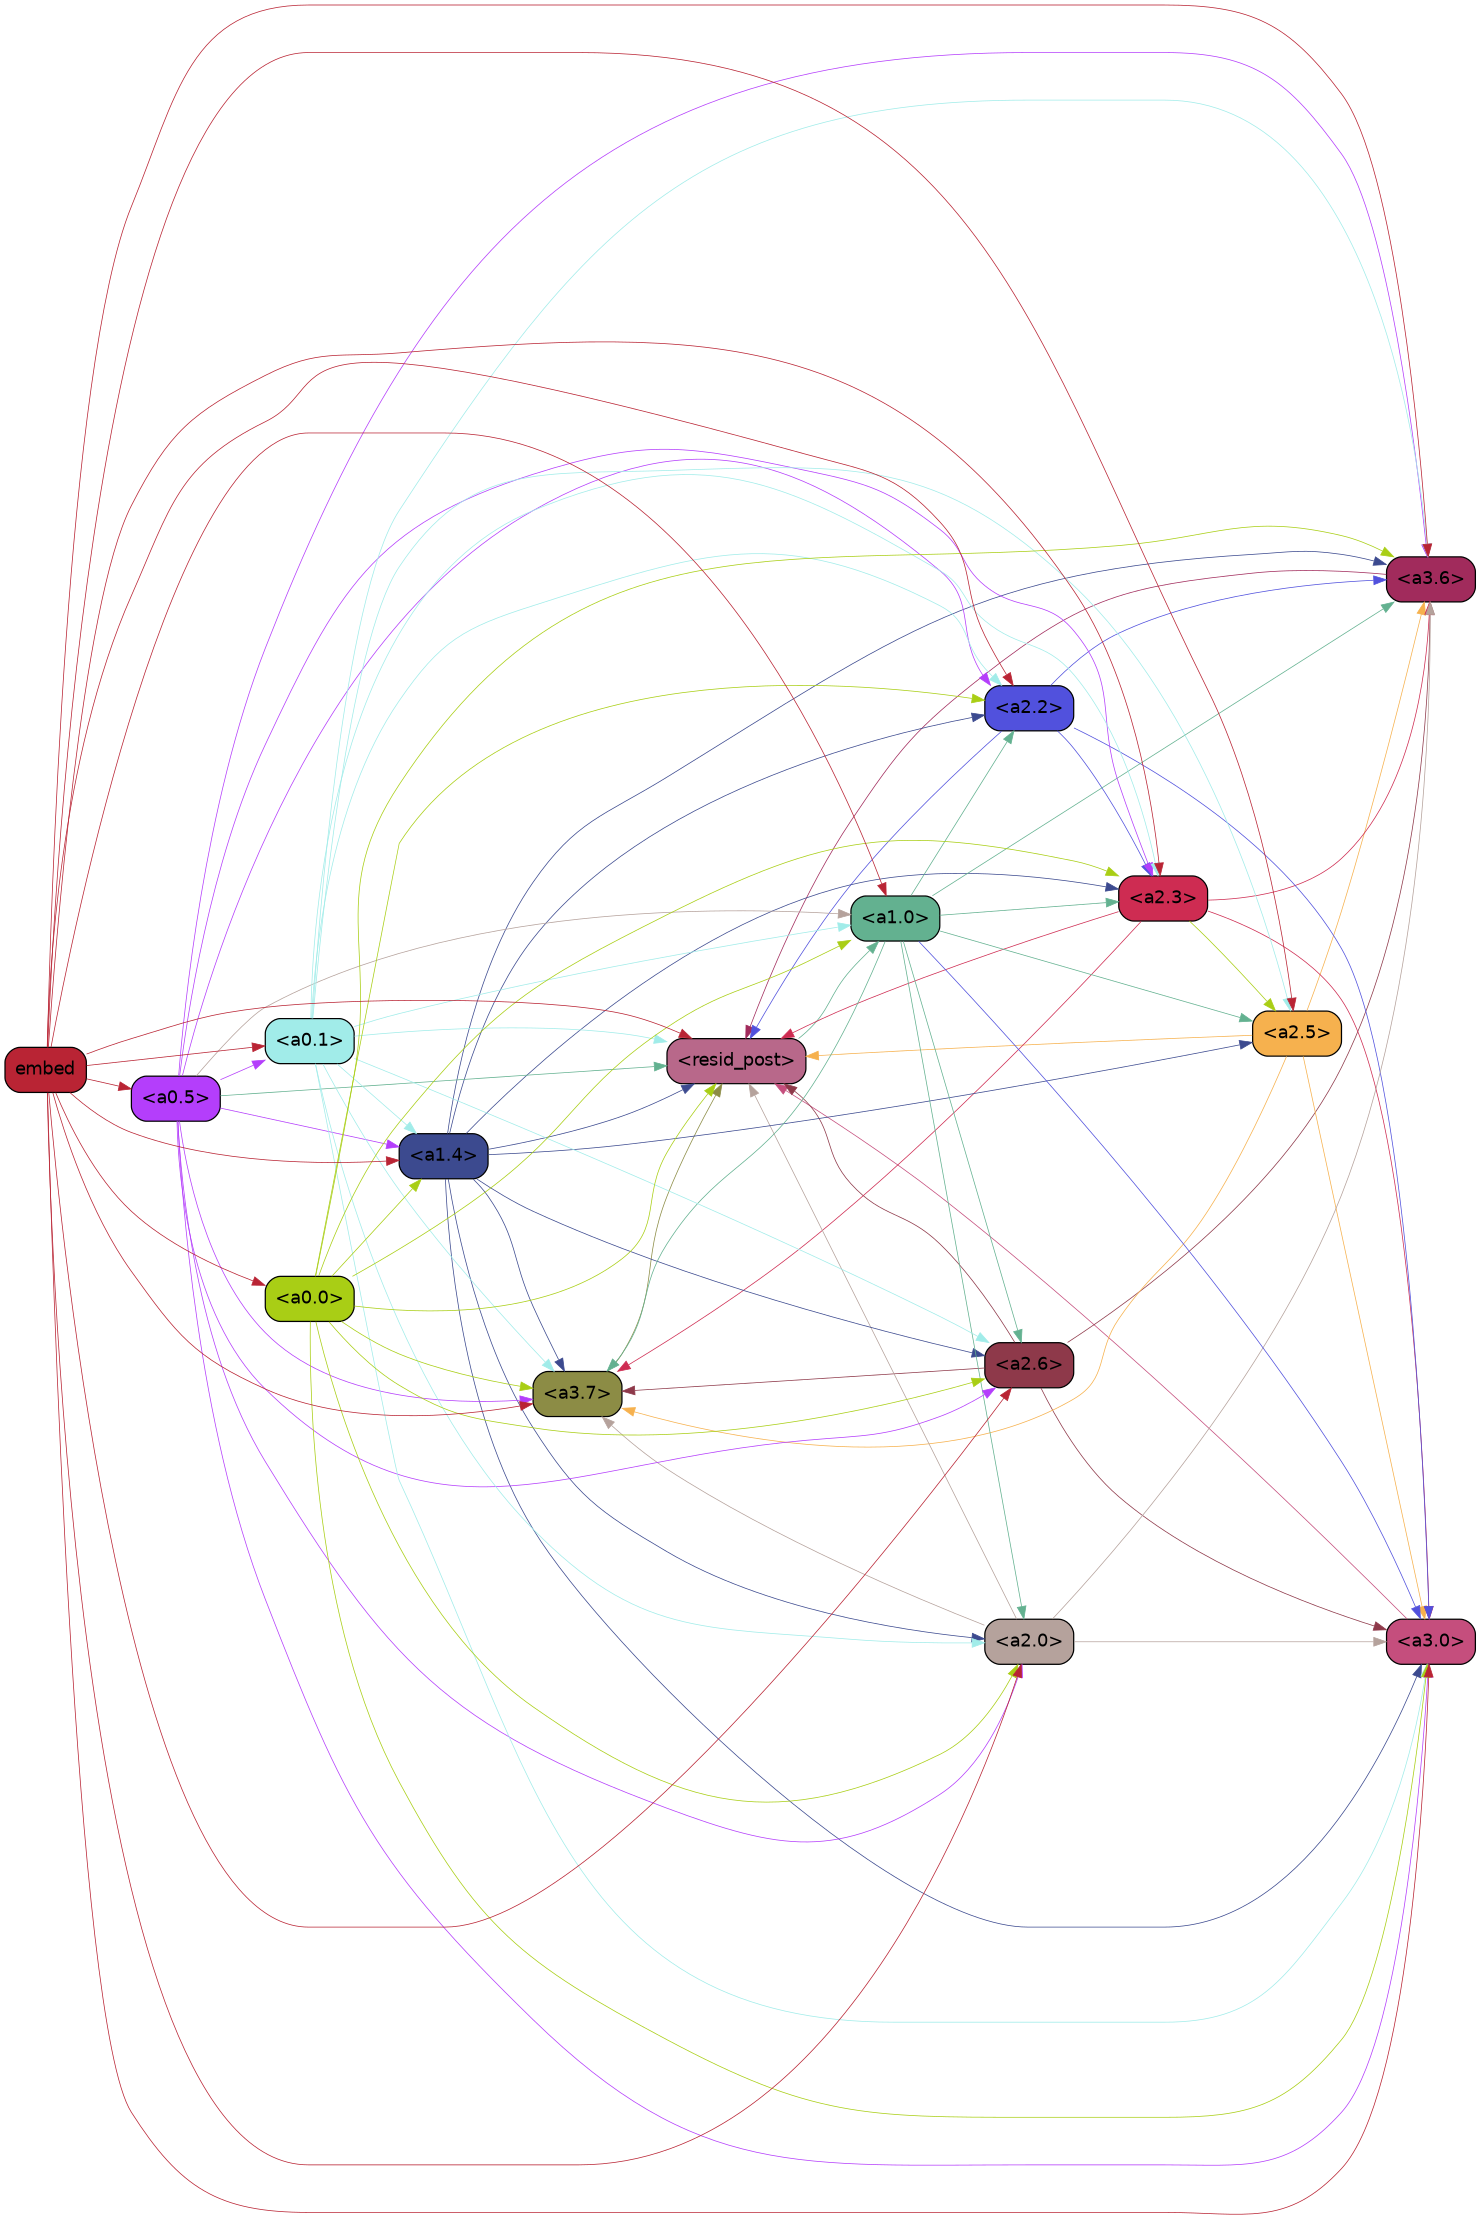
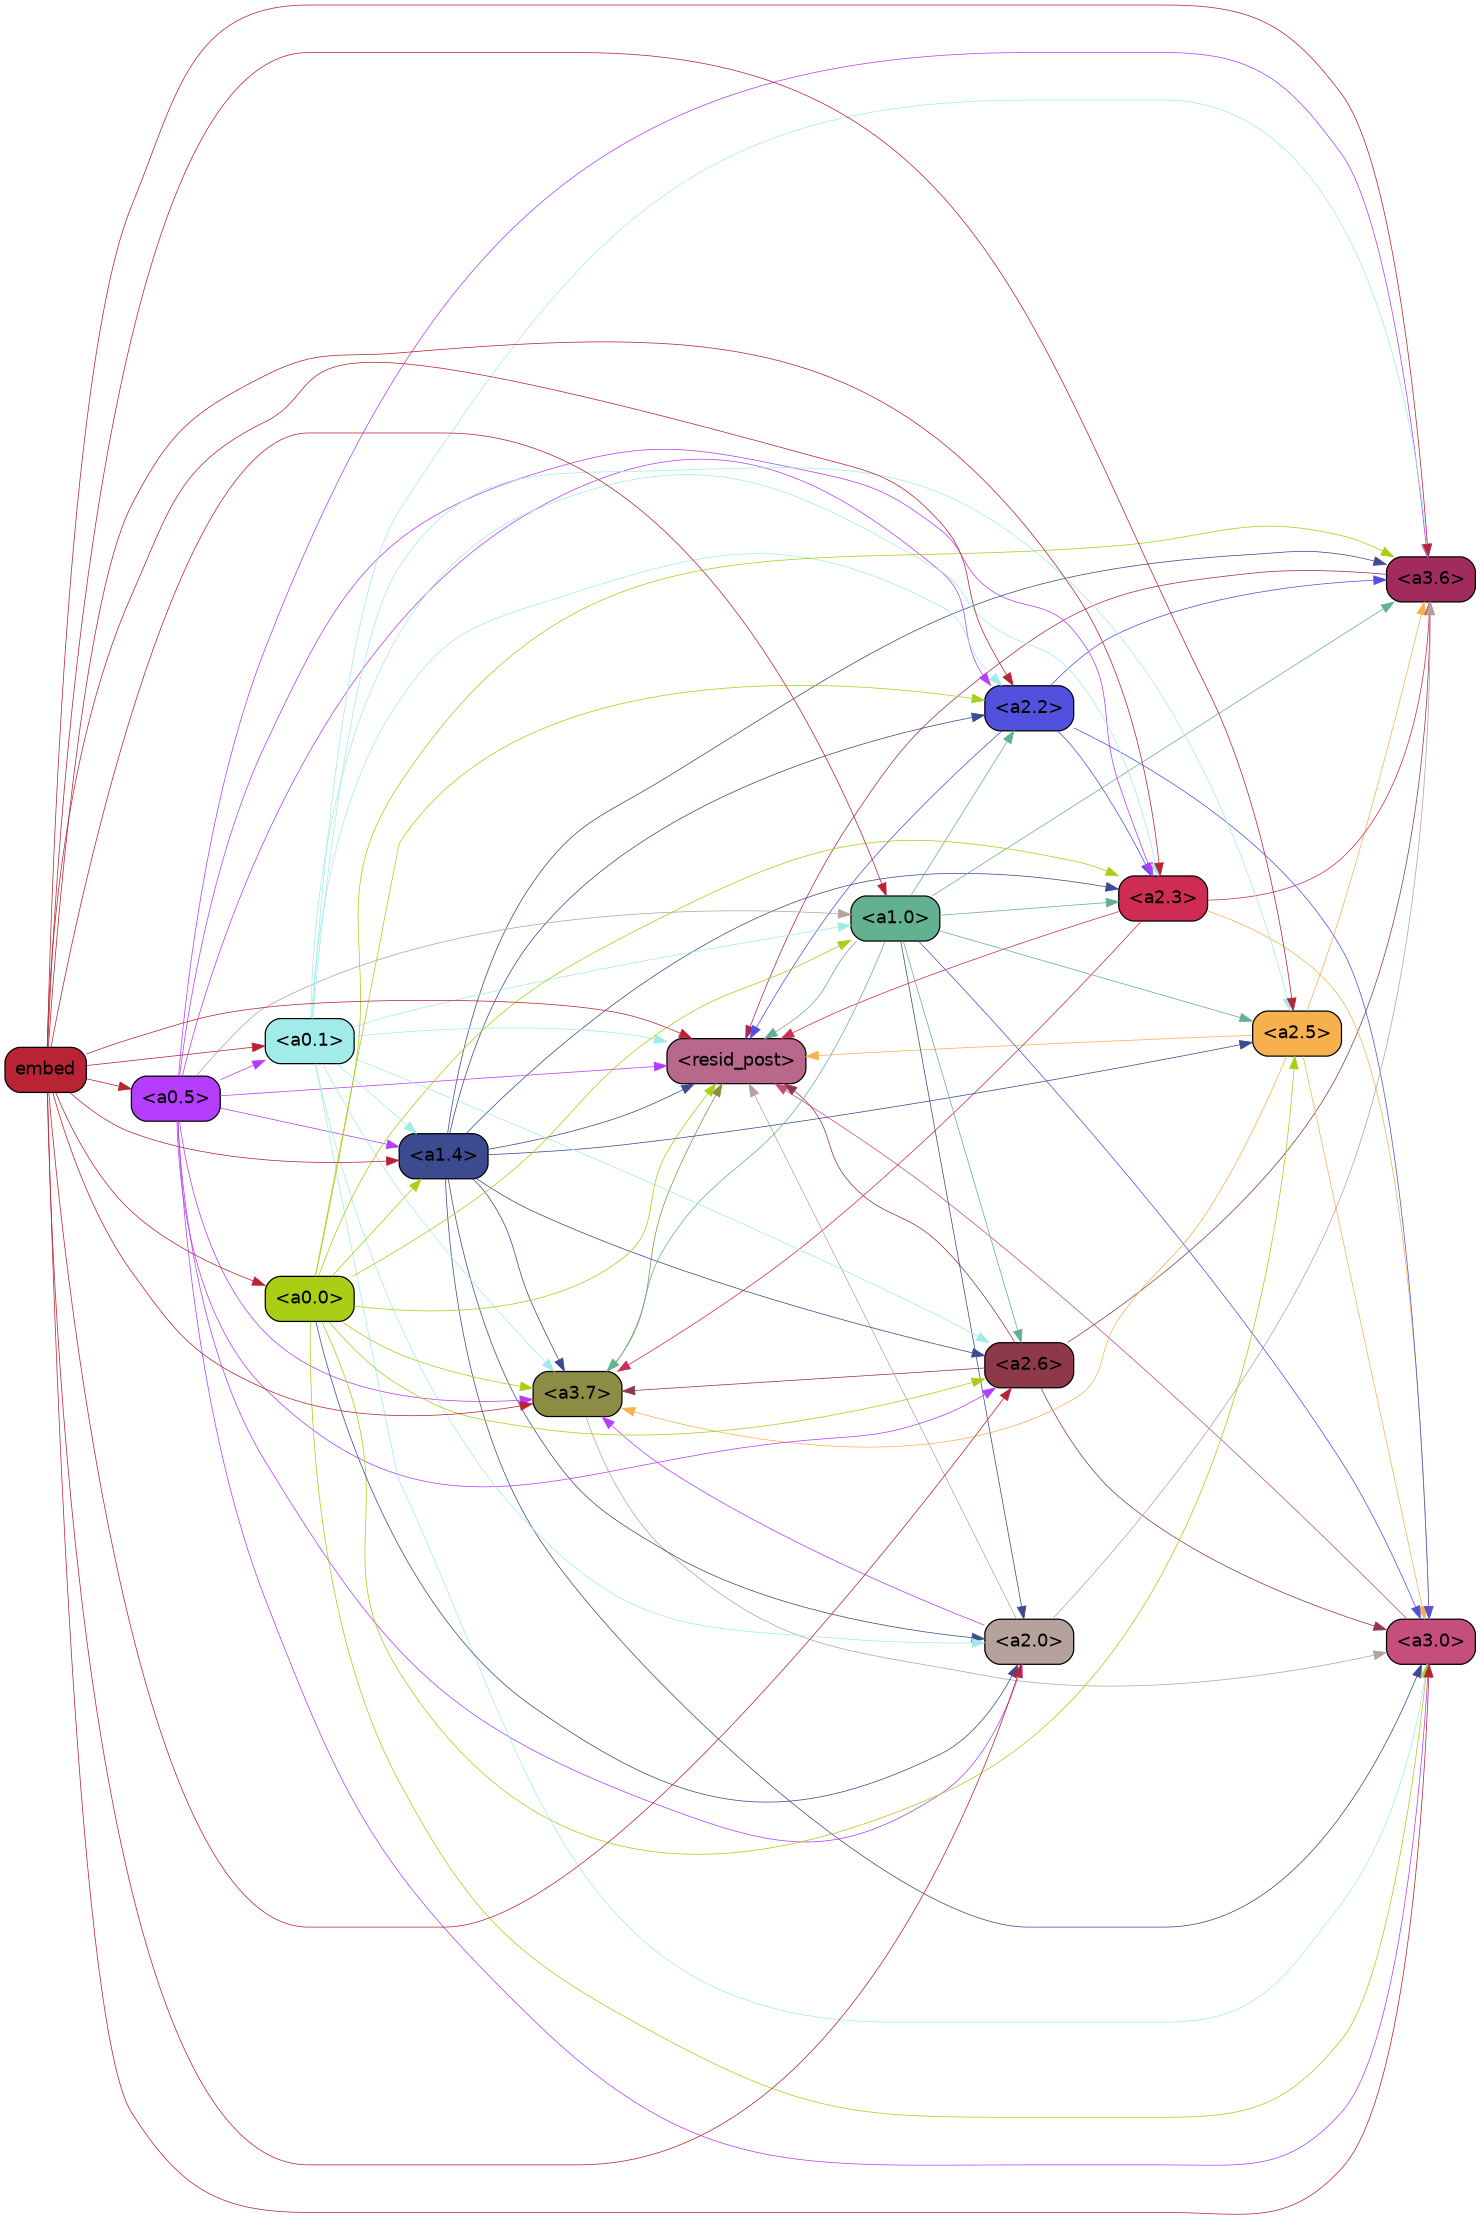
edge "<a2.3>" -> "<a2.5>": now "<a0.0>" -> "<a2.5>"
edge "<resid_post>" -> "<a1.0>": reversed
edge "<a2.3>" -> "<a3.0>": color #ce2c52 -> #f6b14e
edge "<a0.5>" -> "<resid_post>": color #63b190 -> #b43efb
edge "<a1.0>" -> "<a2.0>": color #63b190 -> #3c4a8f
edge "<a2.0>" -> "<a3.7>": color #b5a29c -> #b43efb
edge "<a2.0>" -> "<a3.0>": now "<a3.7>" -> "<a3.0>"
edge "<a0.0>" -> "<a2.0>": color #a9ce15 -> #3c4a8f
